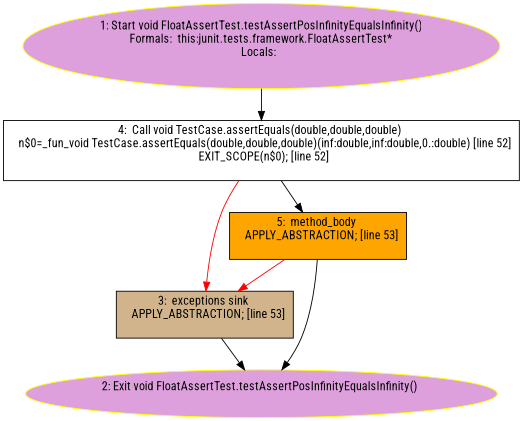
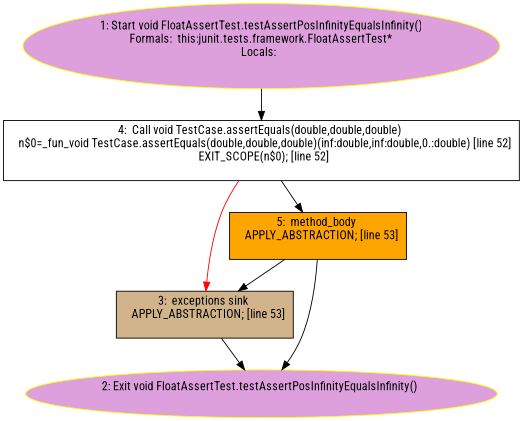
edge "5:  method_body APPLY_ABSTRACTION; [line 53]" -> "3:  exceptions sink APPLY_ABSTRACTION; [line 53]": color red -> black
